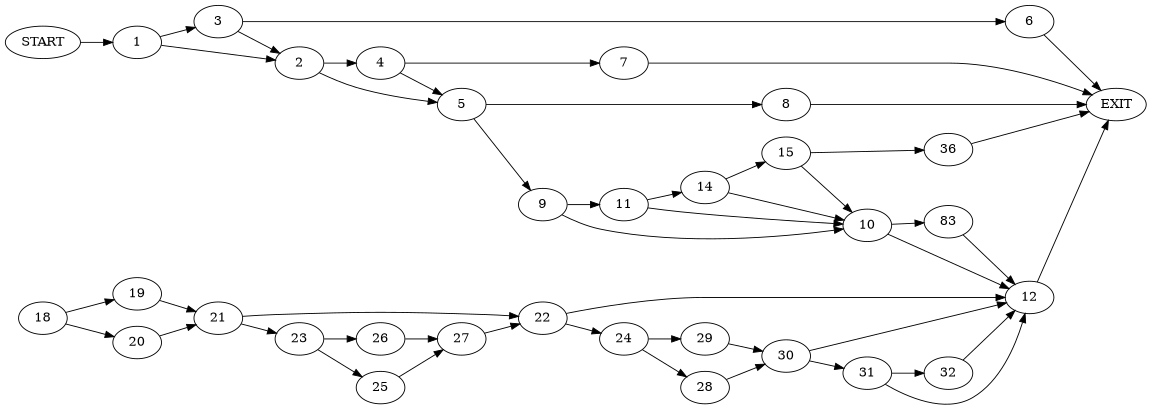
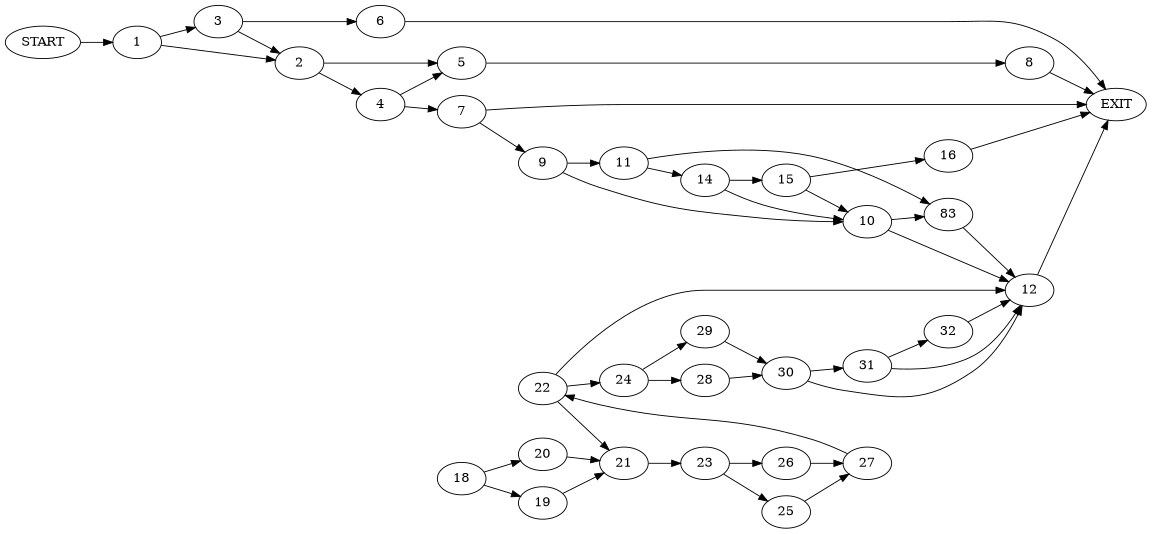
node "36": label "36" -> "16"
edge "5" -> "9": now "7" -> "9"
edge "11" -> "10": now "11" -> "83"
edge "21" -> "22": reversed
